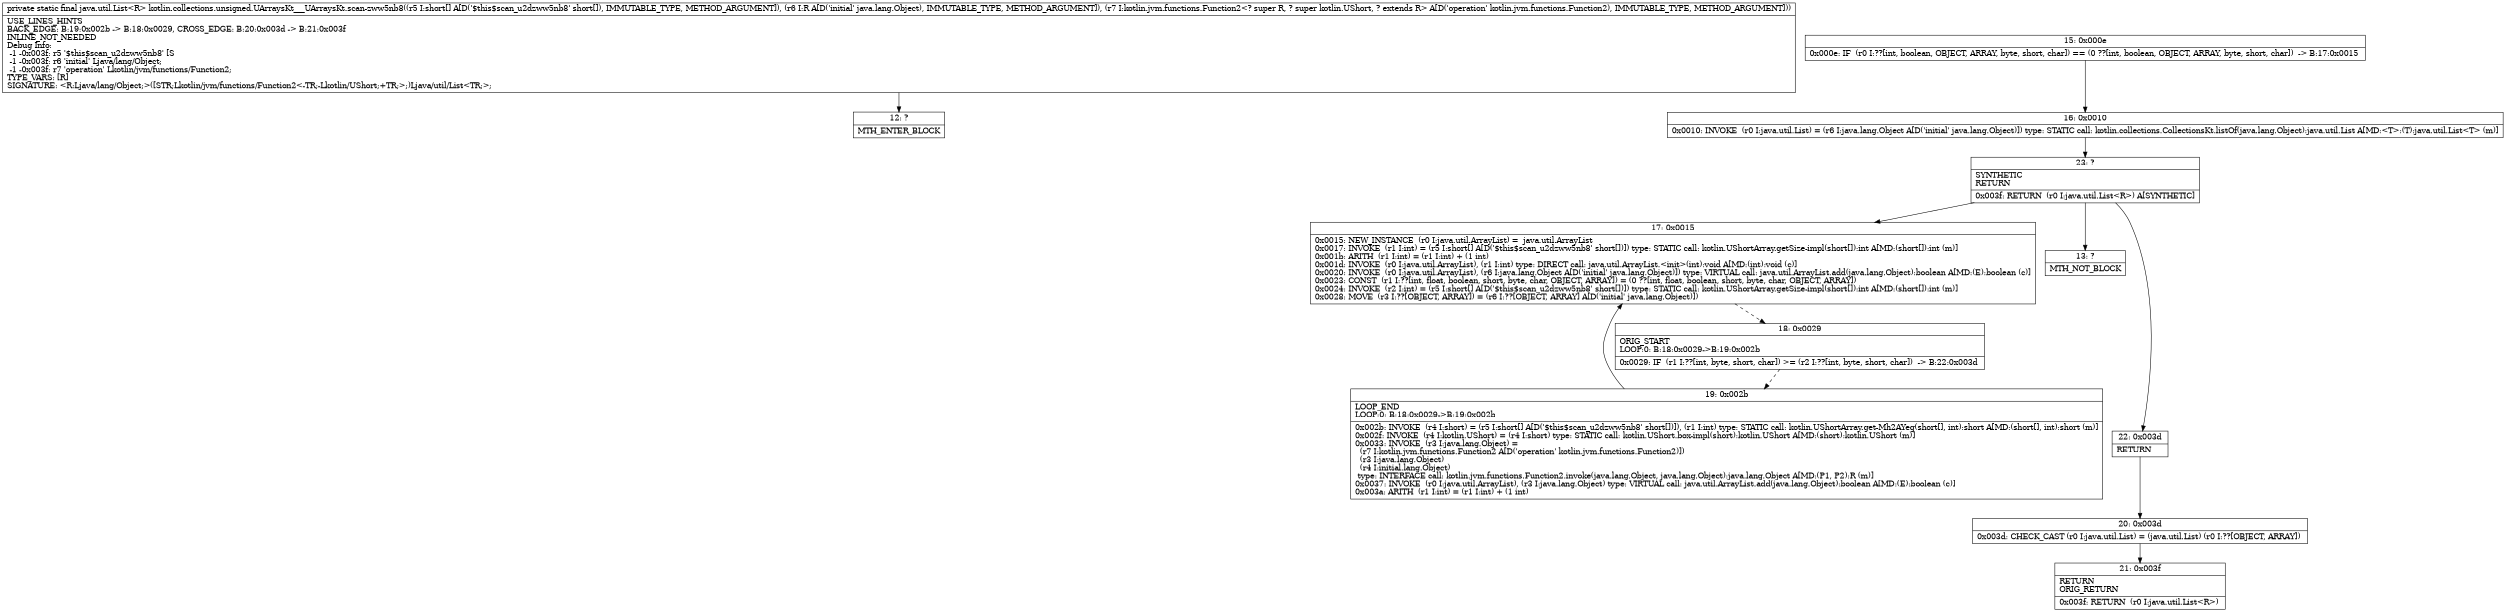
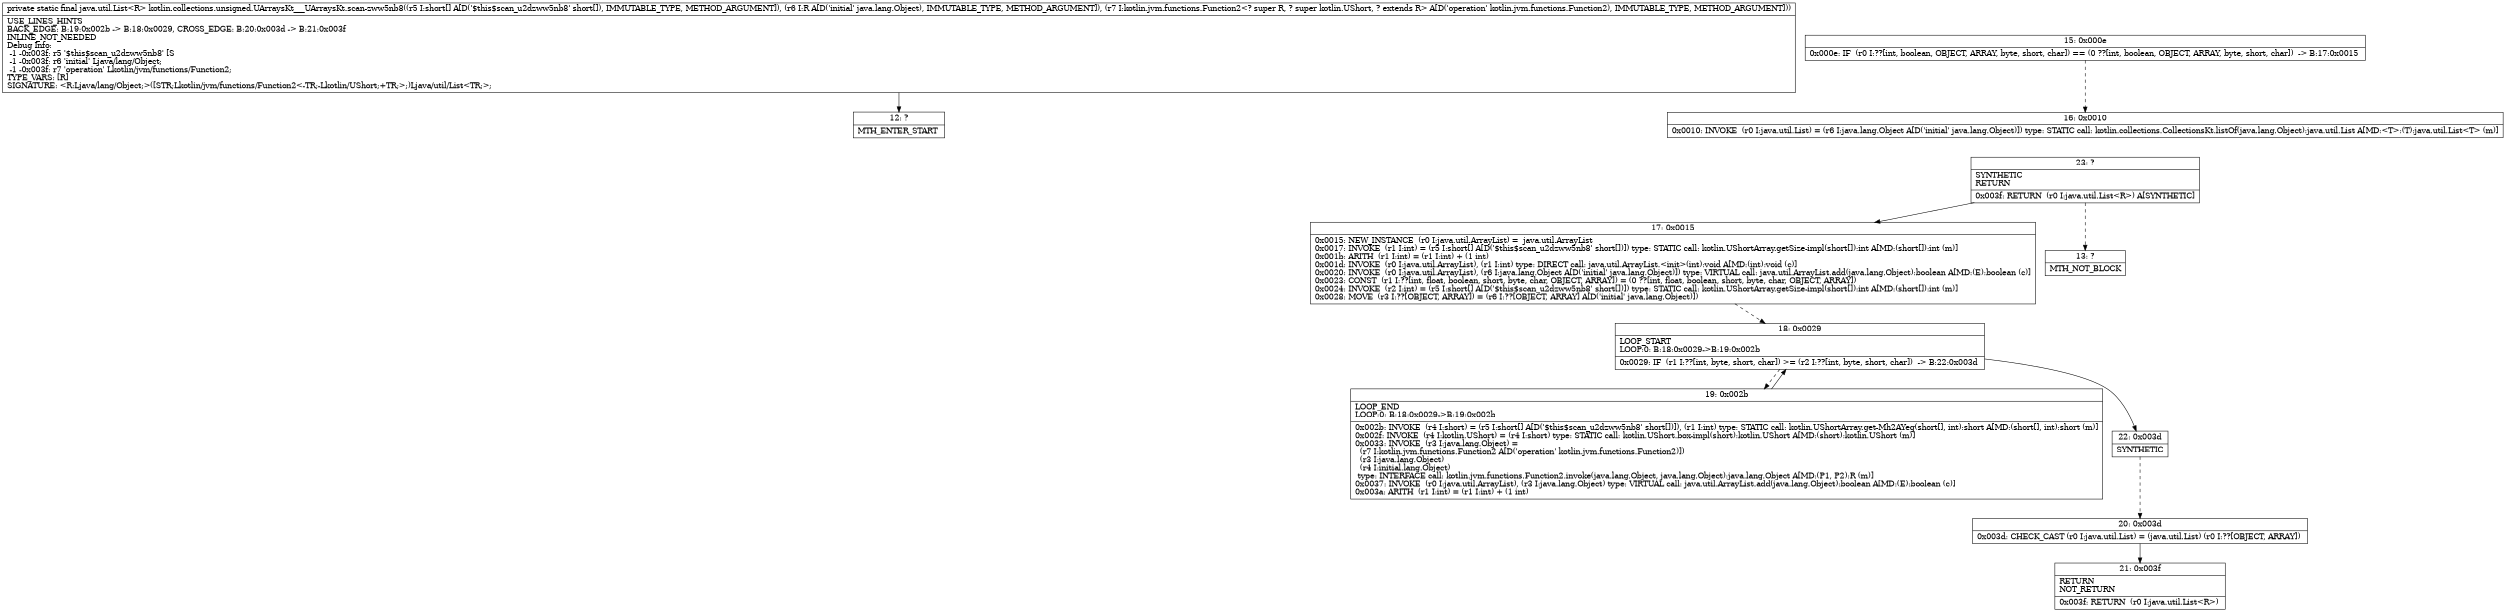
edge "15: 0x000e" -> "16: 0x0010": style solid -> dashed
node "12: ?": text "MTH_ENTER_BLOCK" -> "MTH_ENTER_START"
edge "16: 0x0010" -> "23: ?": removed
edge "23: ?" -> "13: ?": style solid -> dashed
edge "23: ?" -> "22: 0x003d": now "18: 0x0029" -> "22: 0x003d"
node "18: 0x0029": text "ORIG_START" -> "LOOP_START"
edge "19: 0x002b" -> "17: 0x0015": now "19: 0x002b" -> "18: 0x0029"
node "22: 0x003d": text "RETURN" -> "SYNTHETIC"
edge "22: 0x003d" -> "20: 0x003d": style solid -> dashed
node "21: 0x003f": text "ORIG_RETURN" -> "NOT_RETURN"
